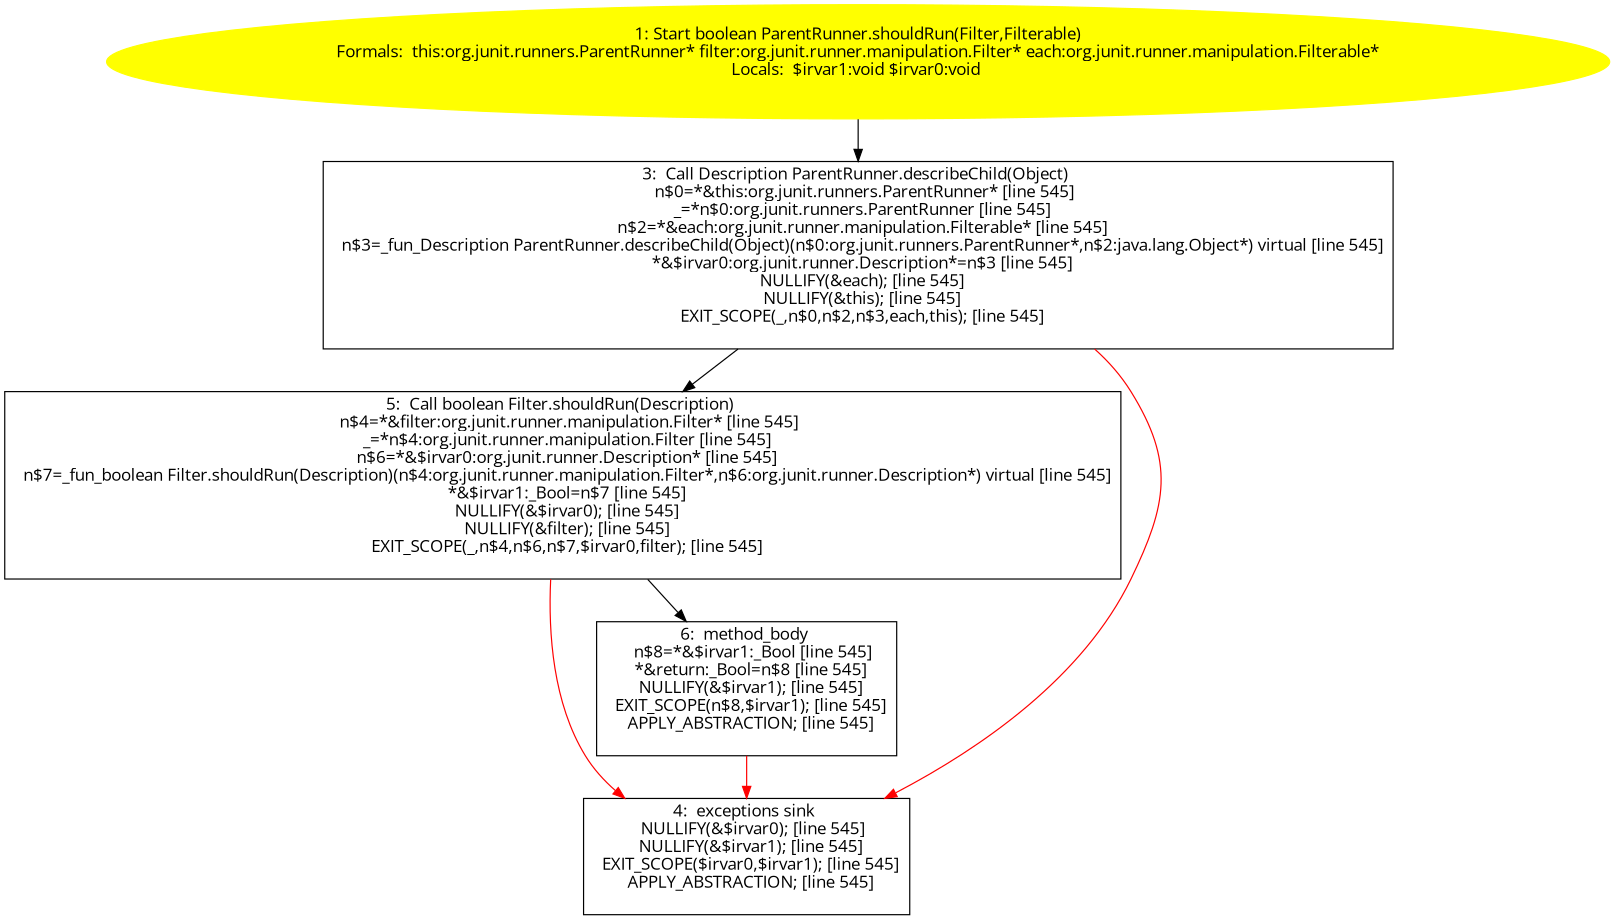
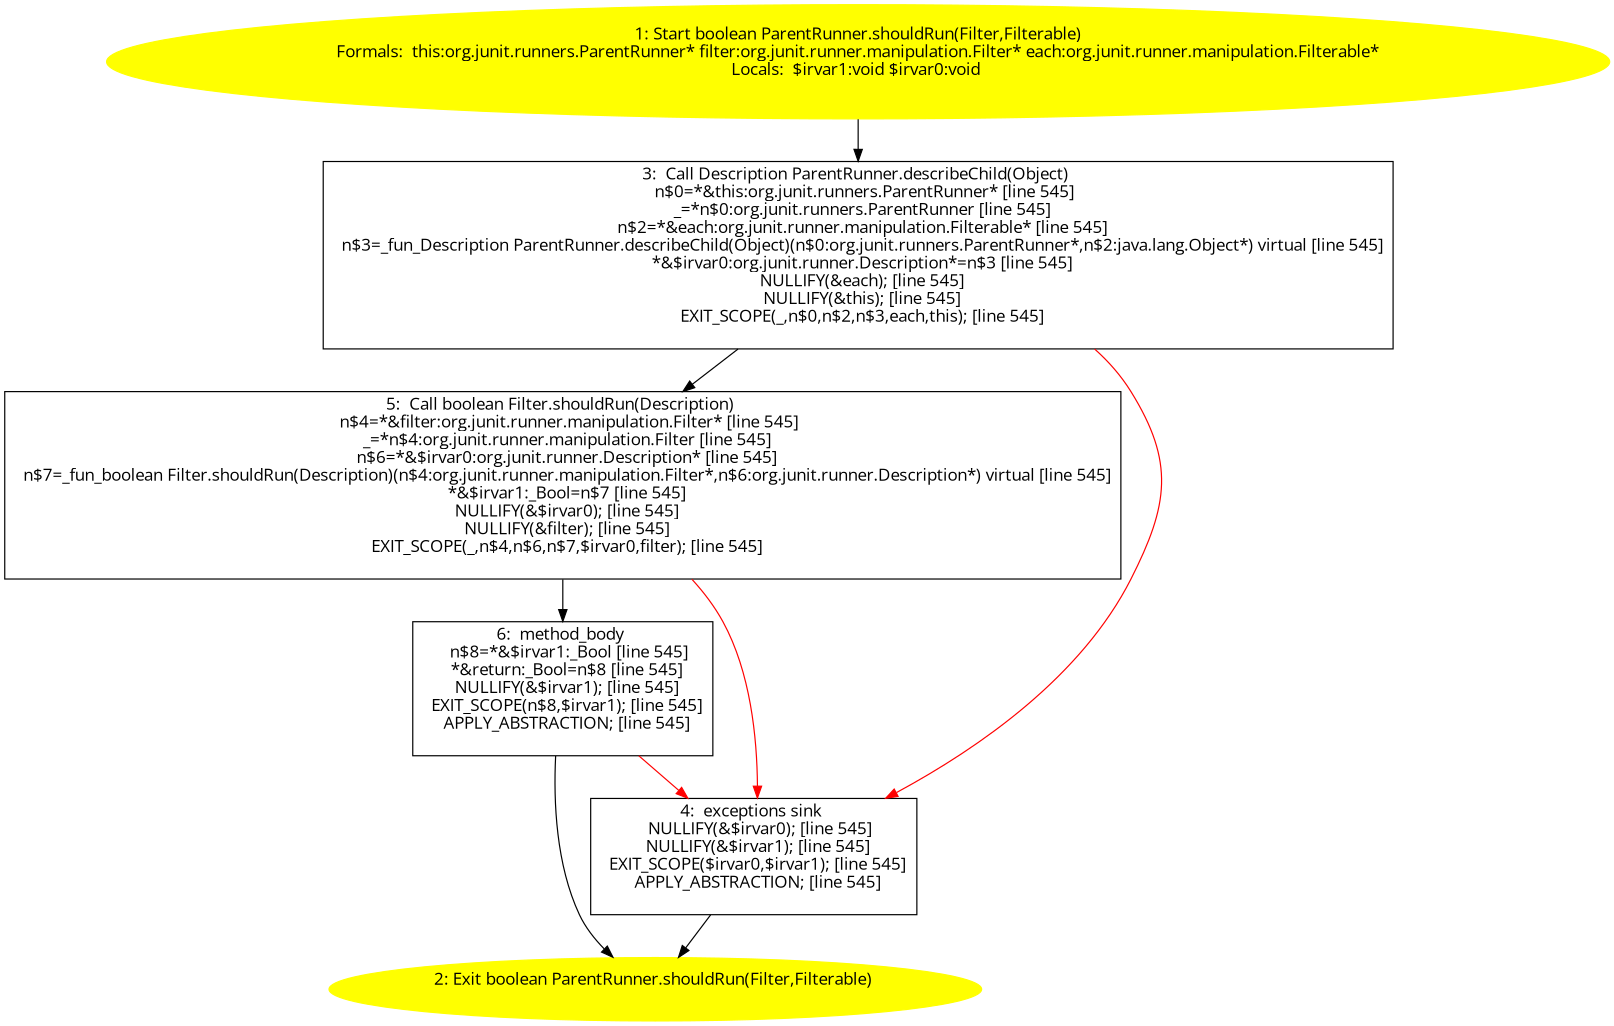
node "2: Exit boolean ParentRunner.shouldRun(Filter,Filterable)": added
